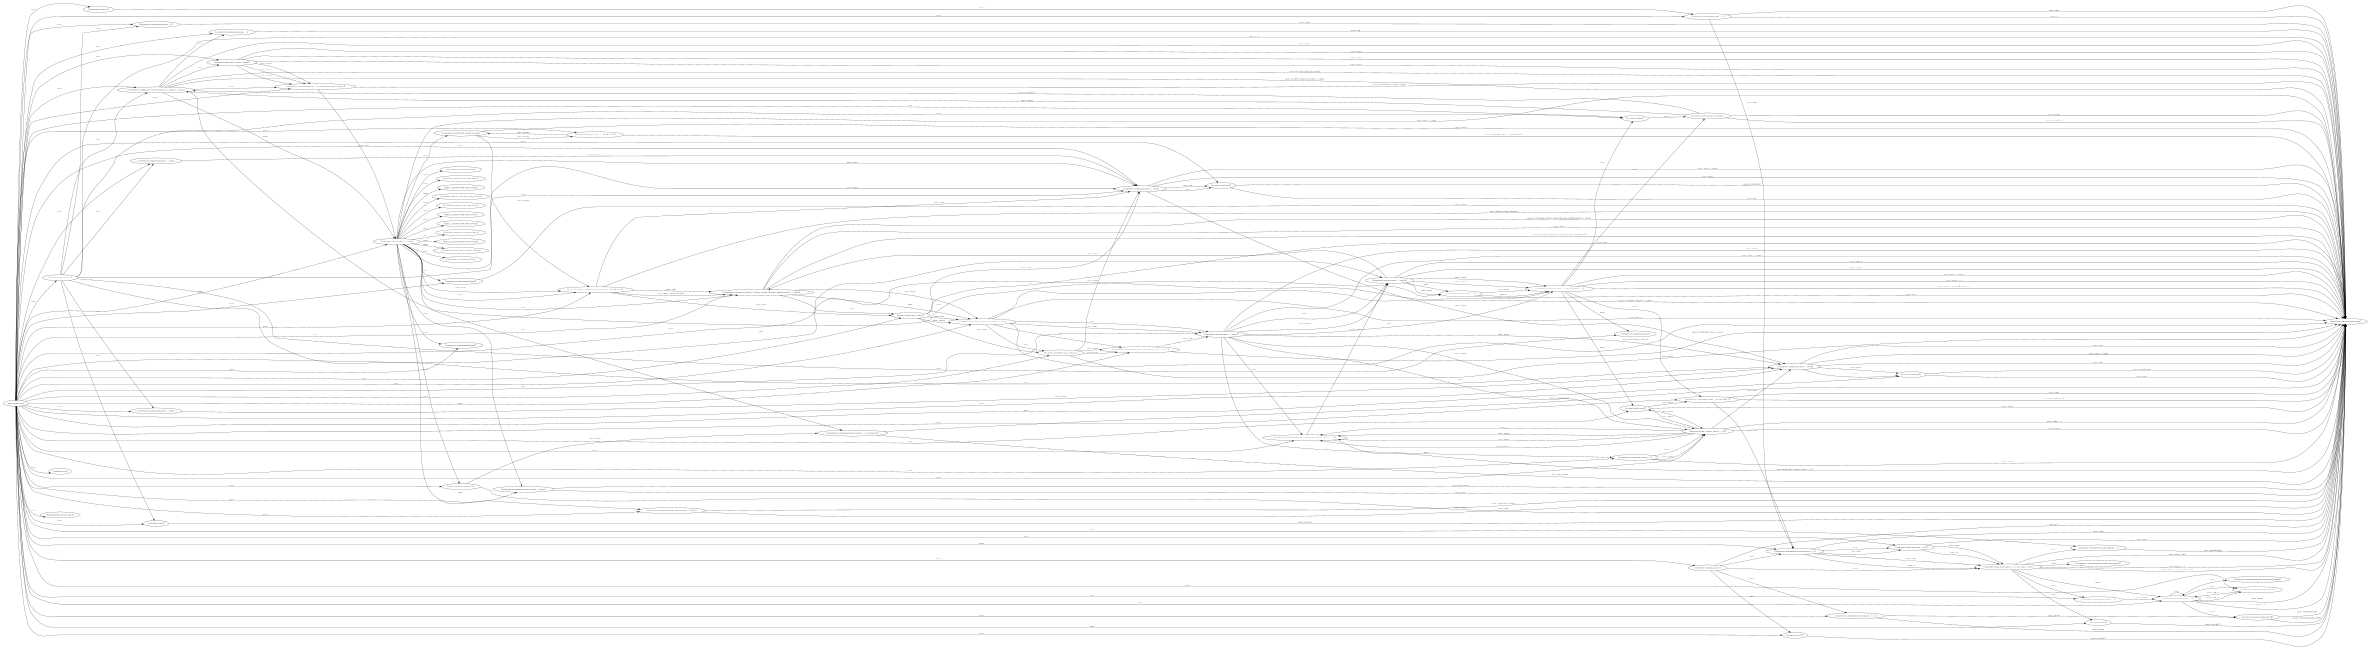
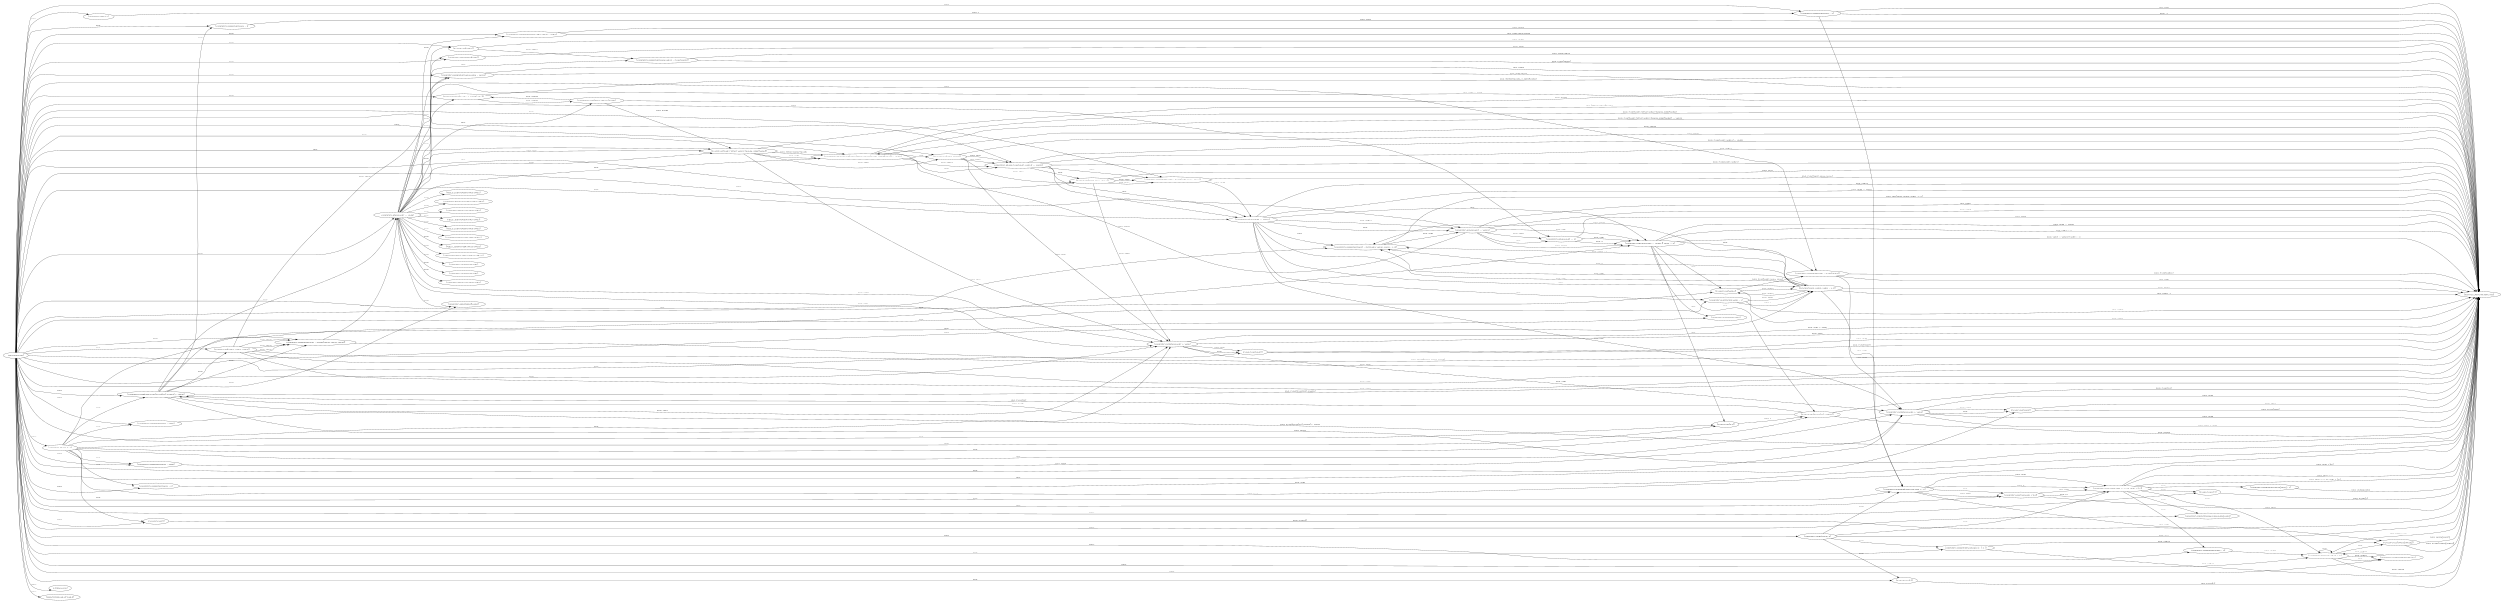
edge "(<operator>.equals,VAR7 == VAR8)" -> "(memset,memset(&VAR6, 0, sizeof(VAR6)))": added, label "CDG:"
edge "(socket,socket(VAR13, VAR14, VAR15))" -> "(<operator>.assignment,VAR6.VAR16 = VAR13)": added, label "DDG: VAR13"
edge "(FUN8,FUN8(VAR16))" -> "(<operator>.assignment,VAR1 = FUN8(VAR10))": label "DDG: VAR10" -> "DDG: FUN7(VAR7, NULL, NULL)"
edge "(<operator>.equals,5==5)" -> "(FUN2,FUN2(FUN3(2,2), &VAR3))": added, label "CDG:"
node "(UNKNOWN4,FUN4(VAR21))": label "(UNKNOWN4,FUN4(VAR21))" -> "(FUN4,FUN4(VAR21))"
edge "(METHOD,FUN1)" -> "(<operator>.assignment,VAR26[VAR1] = 1)": now "(METHOD,FUN1)" -> "(<operator>.indirectIndexAccess,VAR26[VAR1])"
edge "(<operator>.greaterEqualsThan,VAR1 >= 0)" -> "(METHOD_RETURN,static void)": now "(<operator>.greaterEqualsThan,VAR1 >= 0)" -> "(FUN12,FUN12(VAR26[VAR25]))"
node "(<operator>.indirectIndexAccess,VAR26[VAR25])": removed
